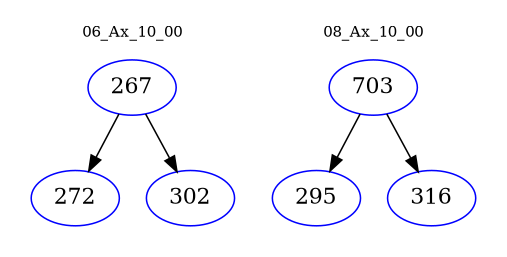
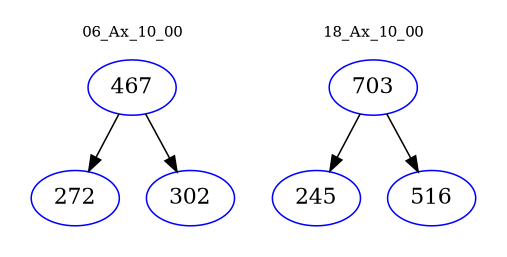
cluster "08_Ax_10_00": label "08_Ax_10_00" -> "18_Ax_10_00"
node "267": label "267" -> "467"
node "295": label "295" -> "245"
node "316": label "316" -> "516"
